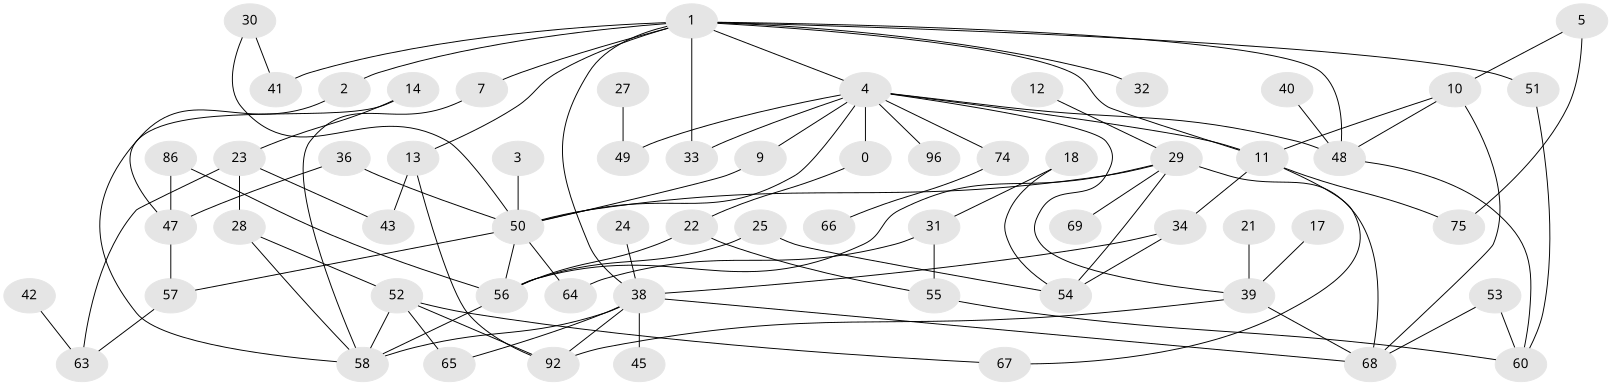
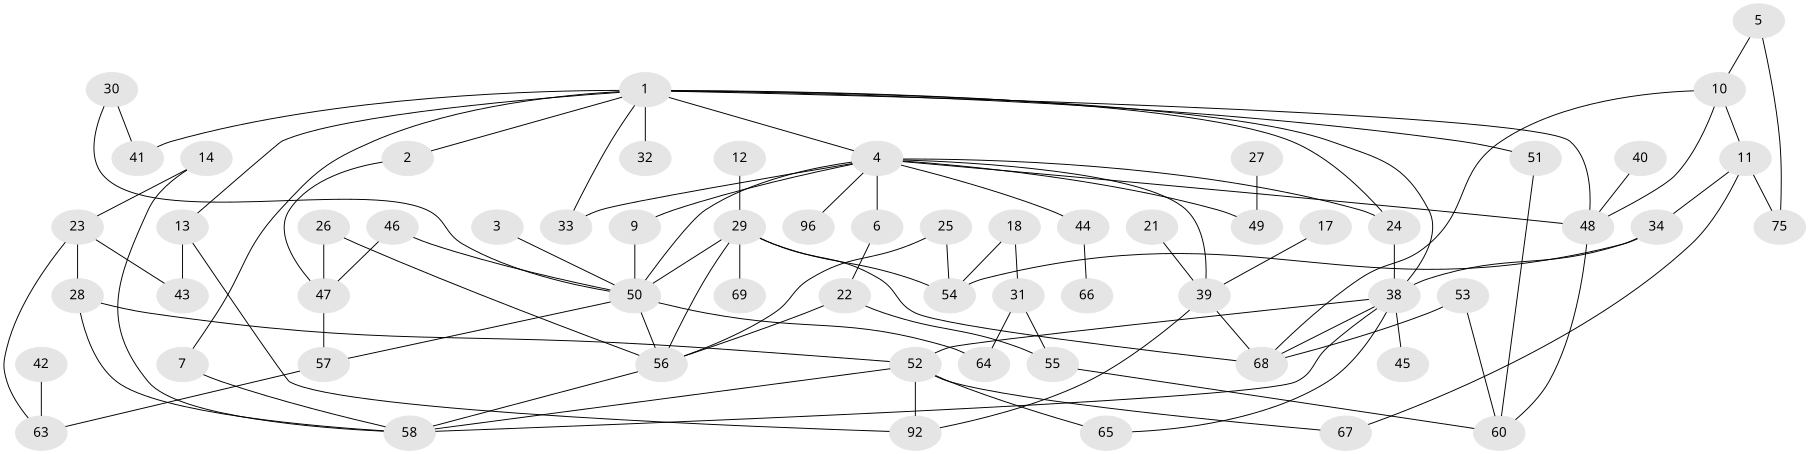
edge "1" -- "11": now "1" -- "24"
edge "4" -- "11": now "4" -- "24"
node "86": label "86" -> "26"
node "36": label "36" -> "46"
node "0": label "0" -> "6"
node "74": label "74" -> "44"
edge "38" -- "92": now "38" -- "52"
